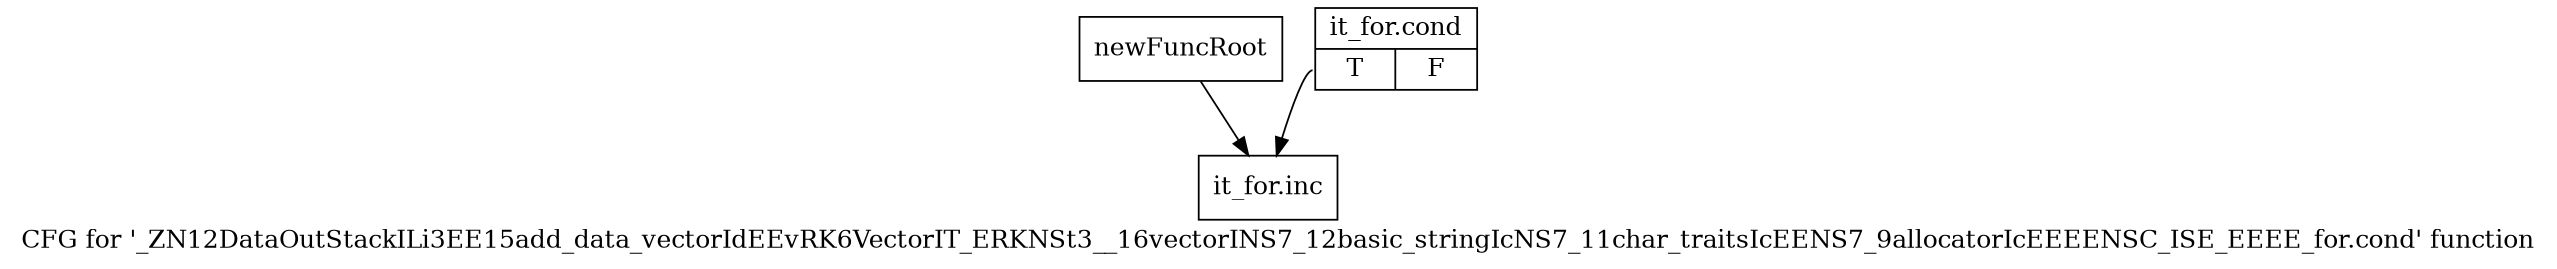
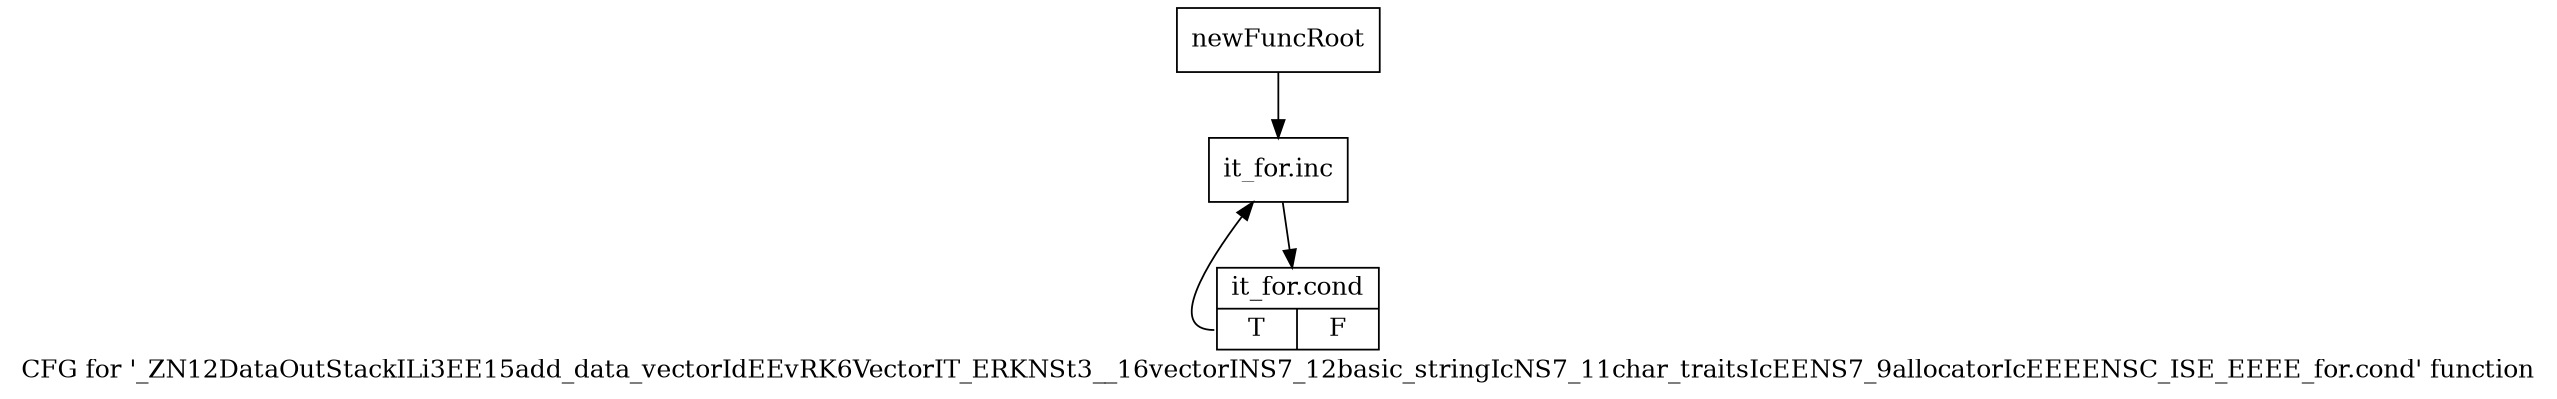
edge "it_for.inc" -> "it_for.cond": added
